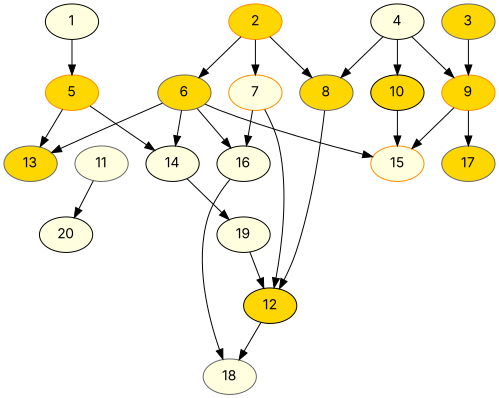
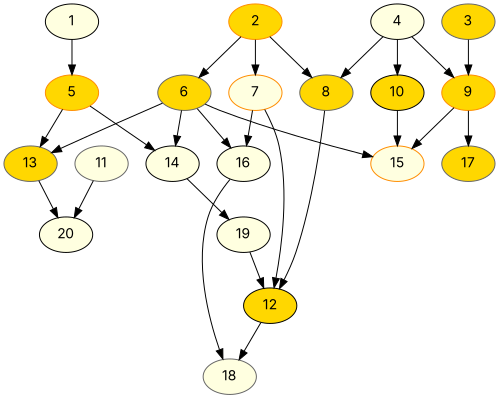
edge "13" -> "20": added
